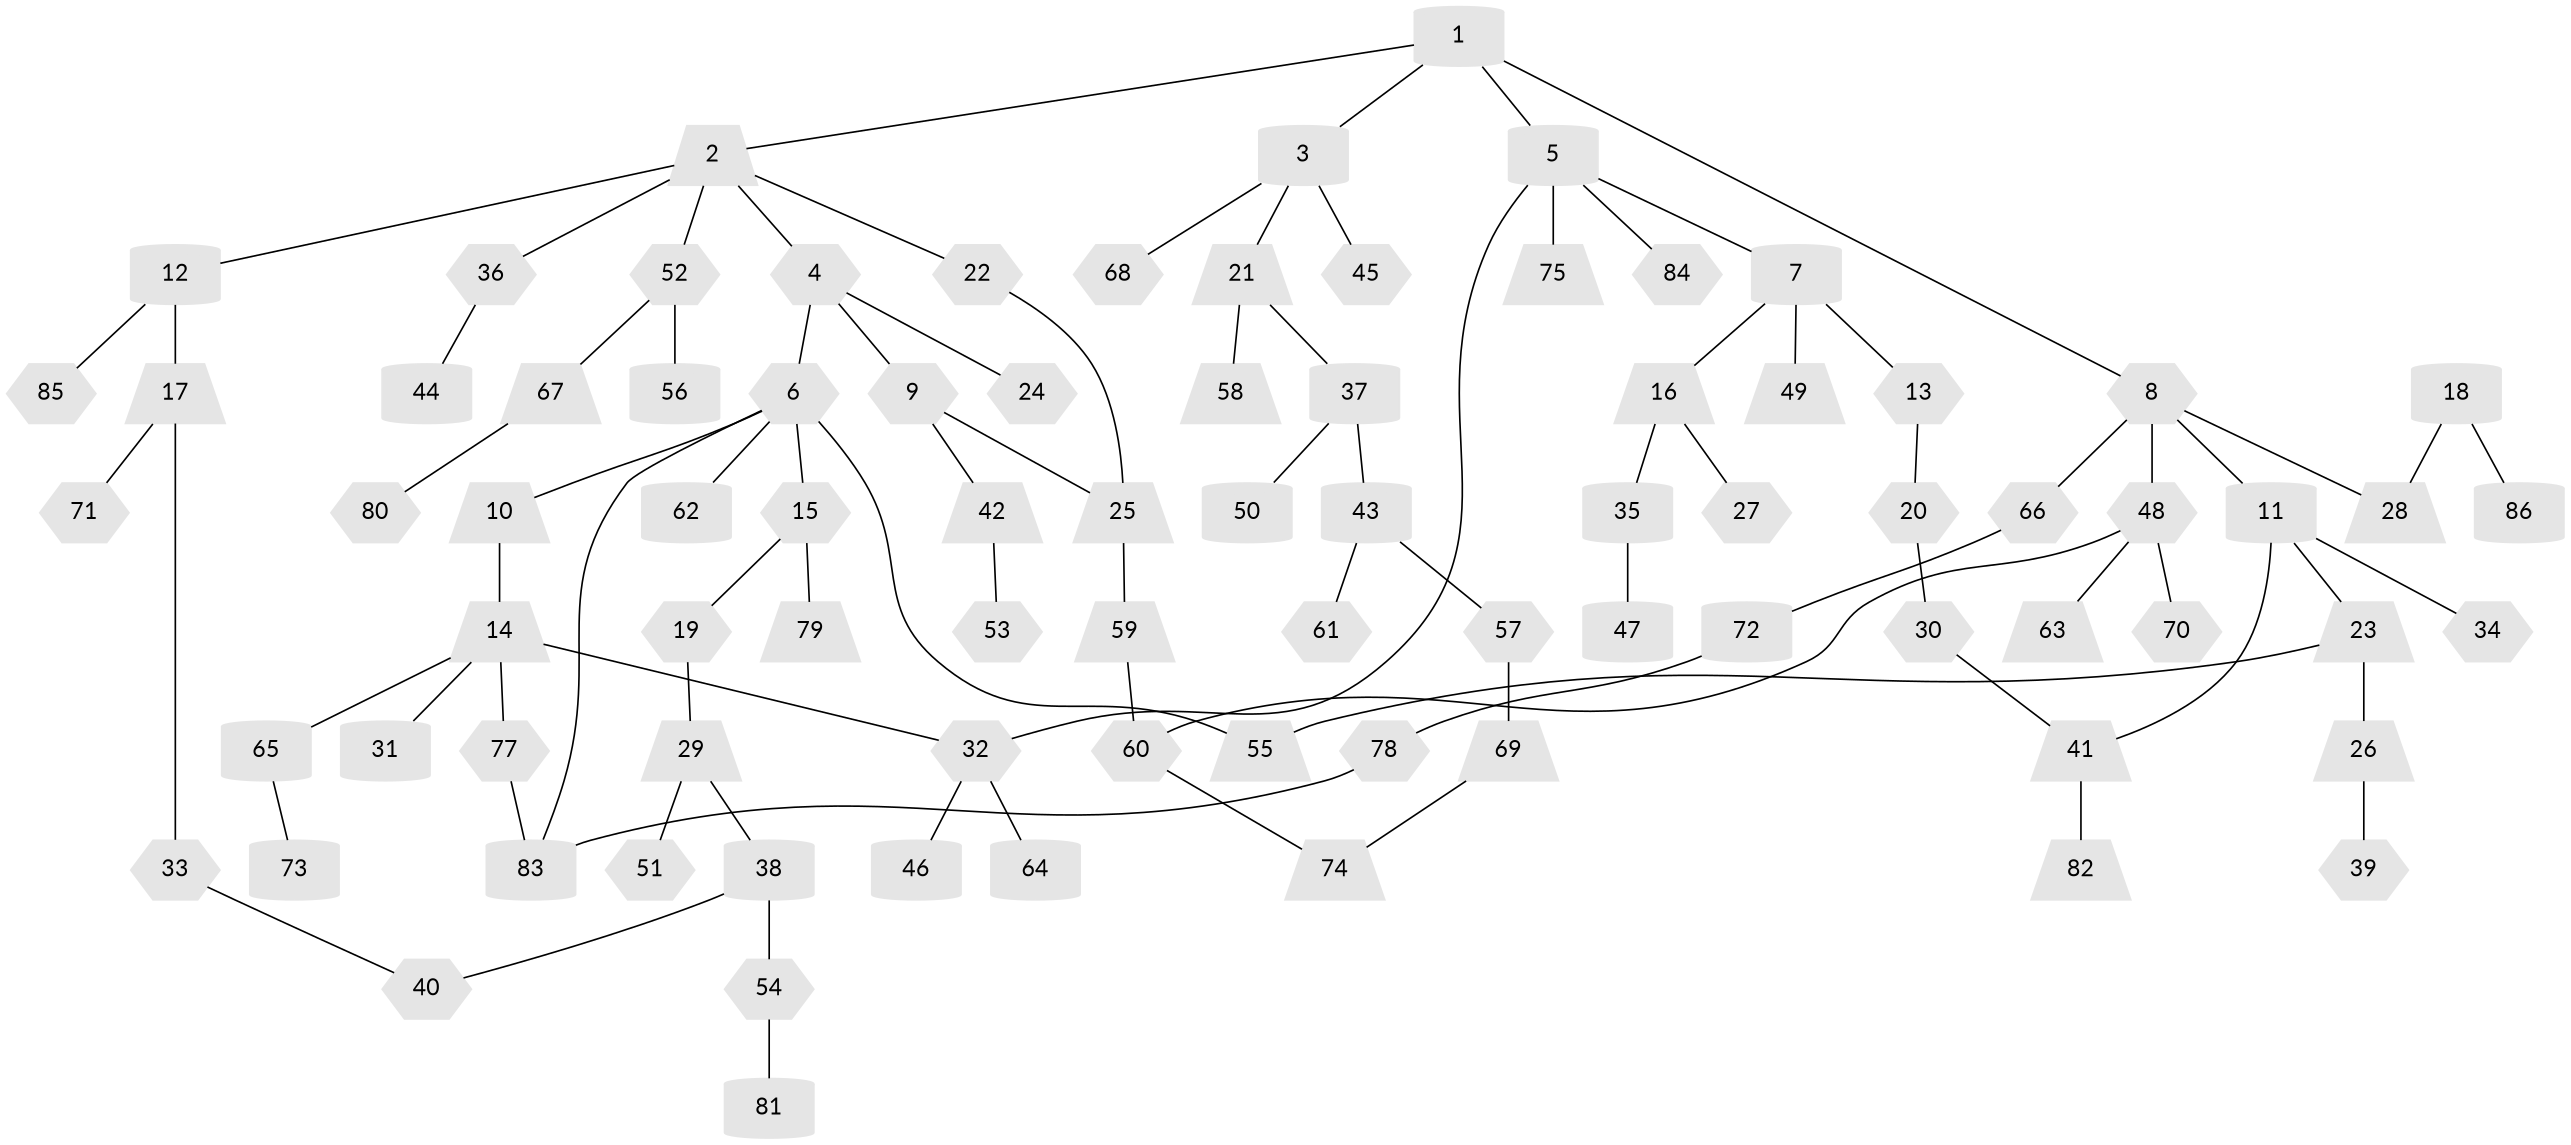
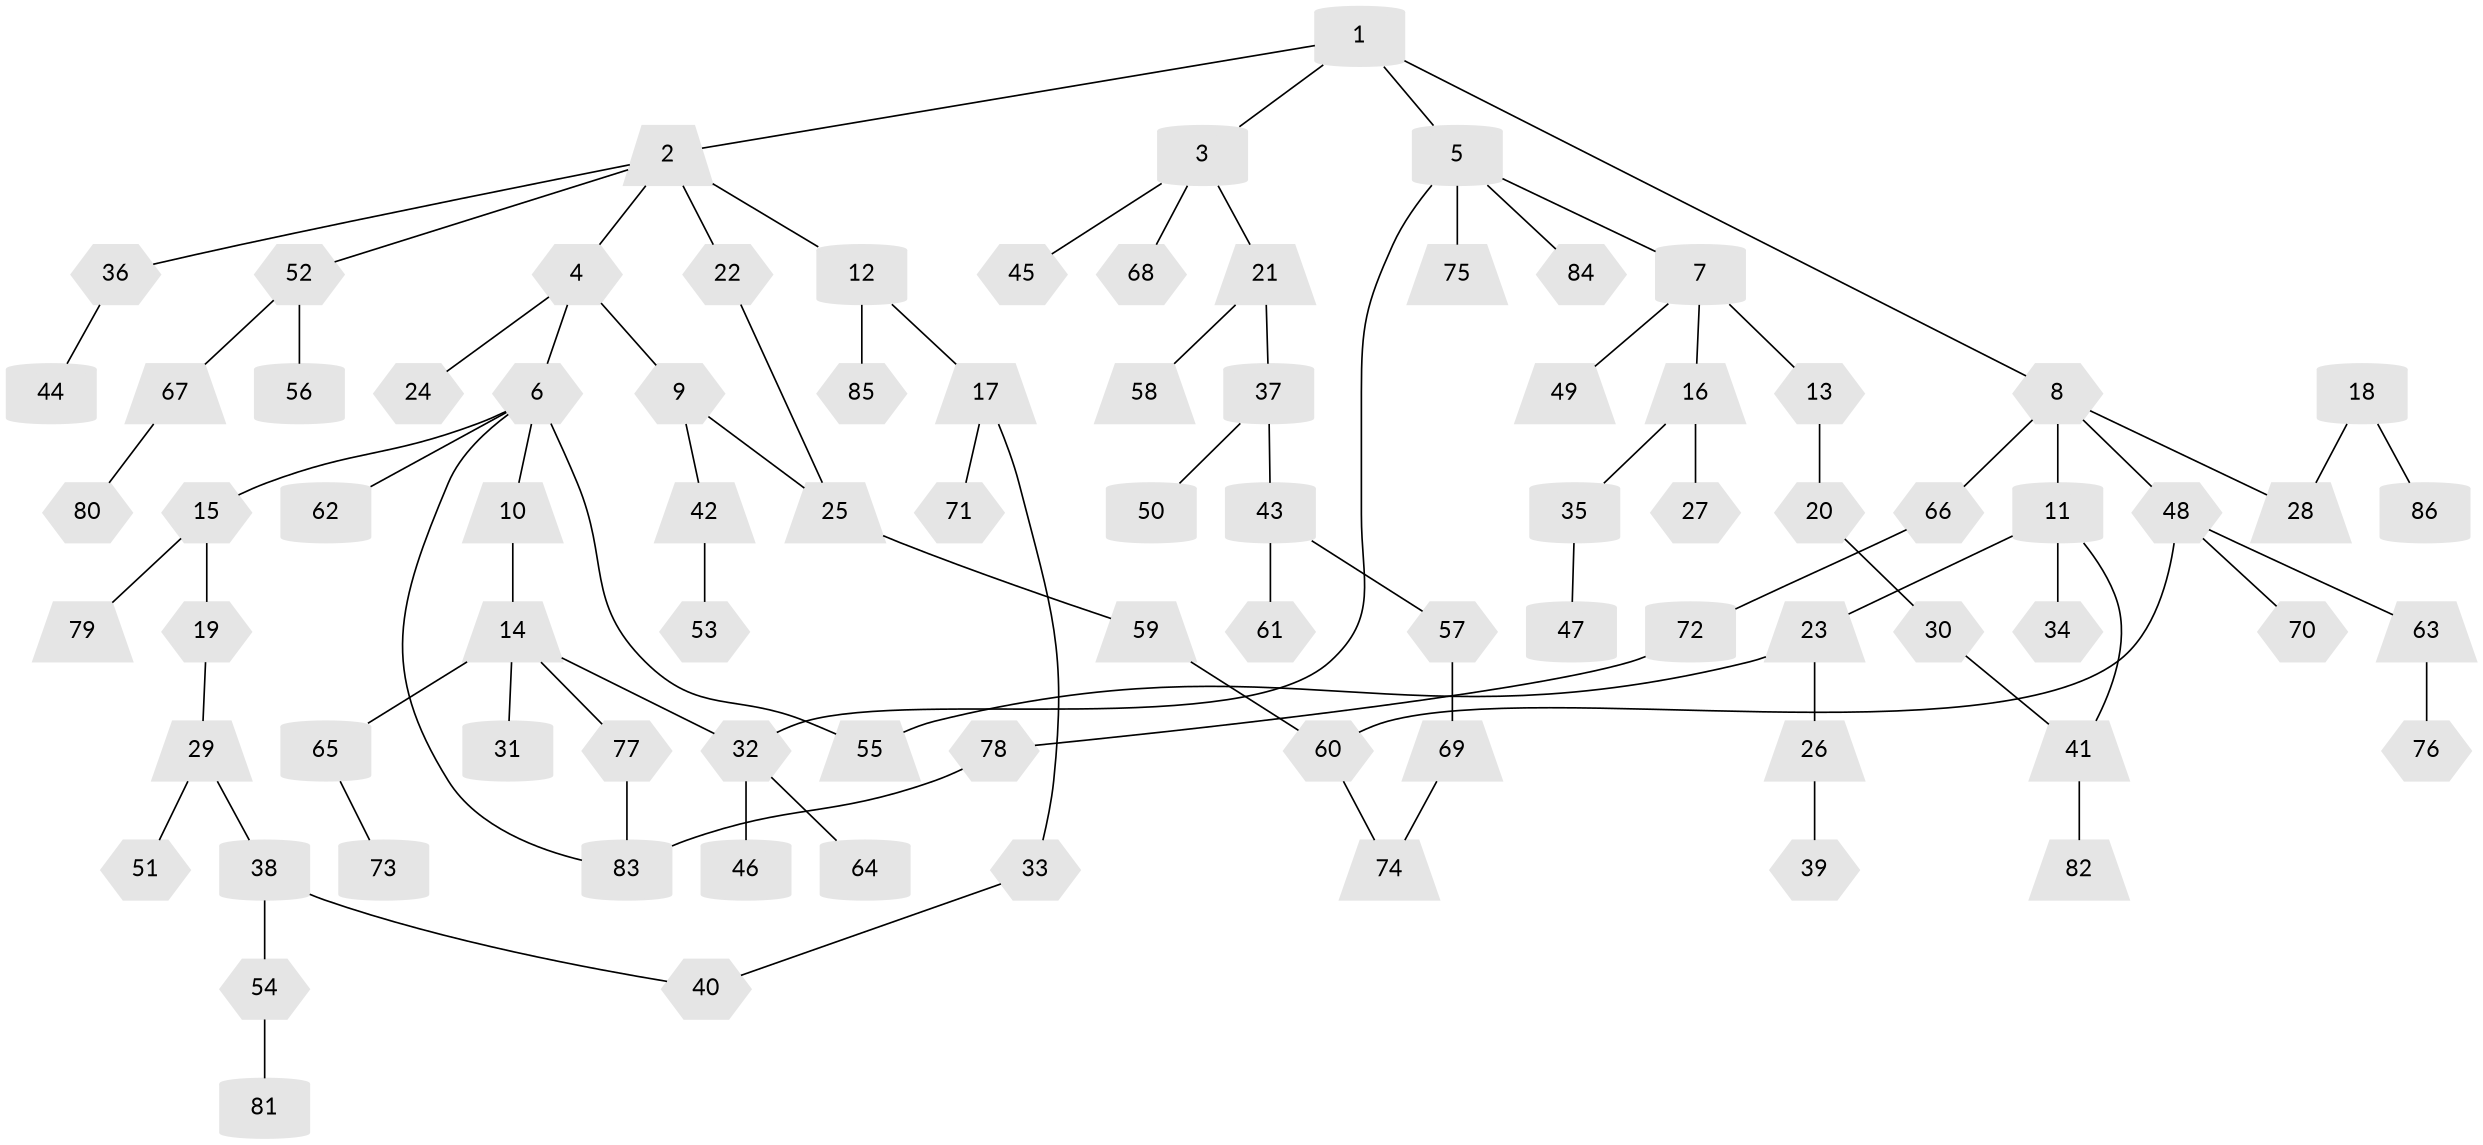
node "76": added
